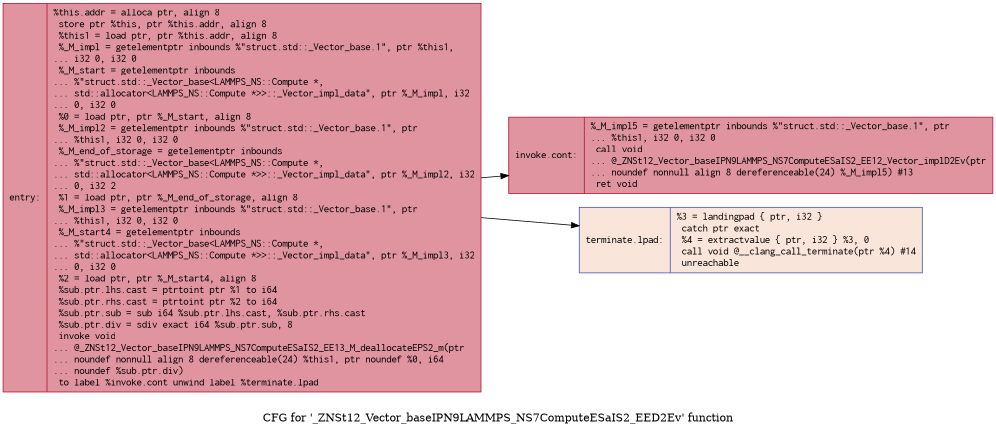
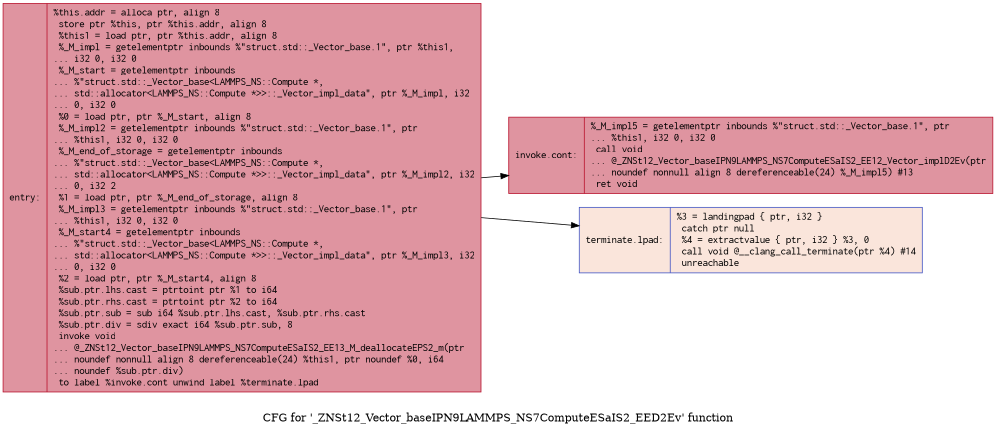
node "terminate.lpad:": text "catch ptr exact" -> "catch ptr null"
